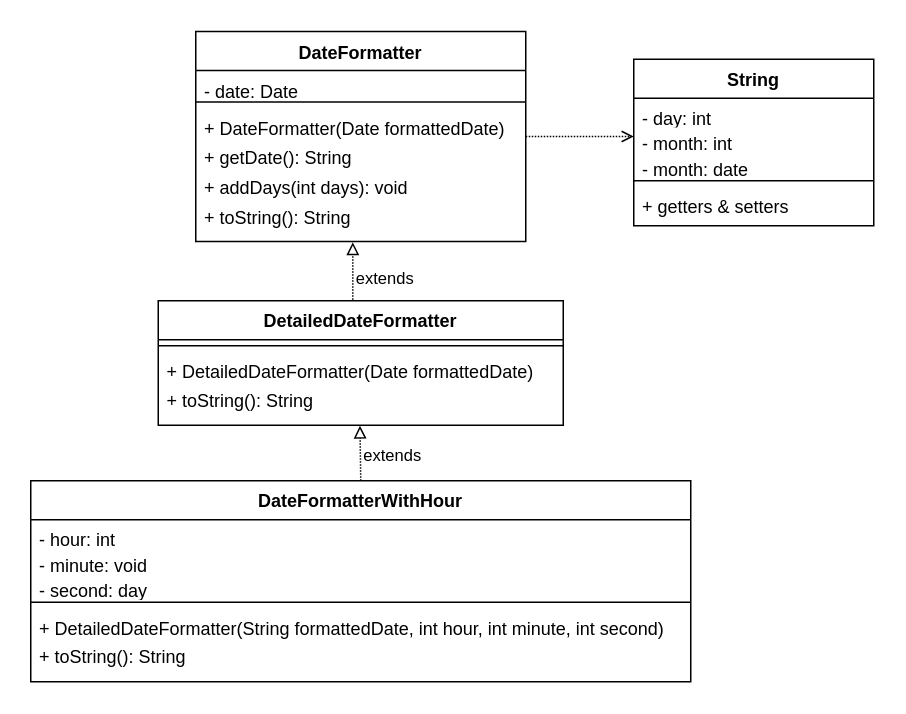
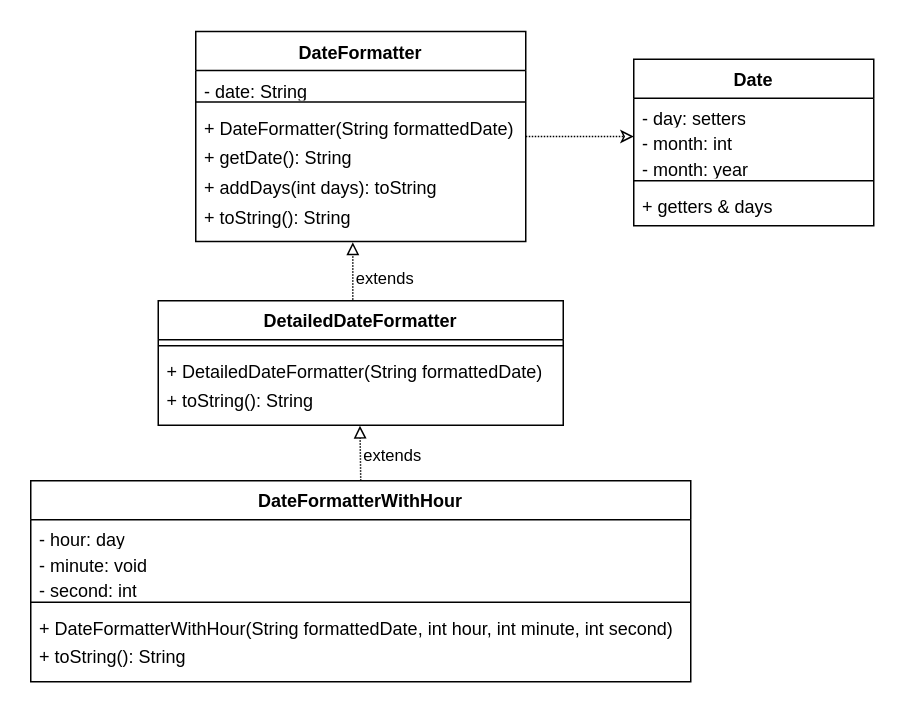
node "String": label "String" -> "Date"
node "- date: Date": label "- date: Date" -> "- date: String"
node "- day: int": label "- day: int" -> "- day: setters"
edge "DateFormatter" -> "- month: int": arrowhead open -> classic
node "+ DateFormatter(Date formattedDate)": label "+ DateFormatter(Date formattedDate)" -> "+ DateFormatter(String formattedDate)"
node "- month: date": label "- month: date" -> "- month: year"
node "+ addDays(int days): void": label "+ addDays(int days): void" -> "+ addDays(int days): toString"
node "+ getters & setters": label "+ getters & setters" -> "+ getters & days"
node "+ DetailedDateFormatter(Date formattedDate)": label "+ DetailedDateFormatter(Date formattedDate)" -> "+ DetailedDateFormatter(String formattedDate)"
node "- hour: int": label "- hour: int" -> "- hour: day"
node "- second: day": label "- second: day" -> "- second: int"
node "+ DetailedDateFormatter(String formattedDate, int hour, int minute, int second)": label "+ DetailedDateFormatter(String formattedDate, int hour, int minute, int second)" -> "+ DateFormatterWithHour(String formattedDate, int hour, int minute, int second)"
